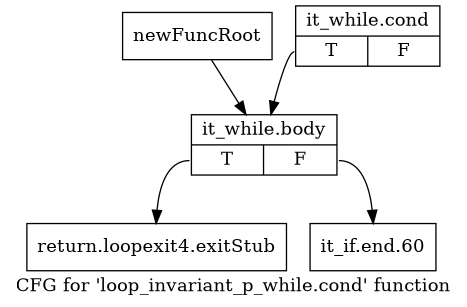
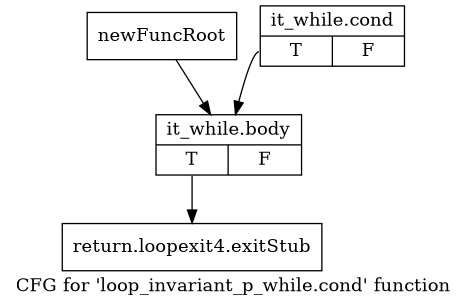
node "it_if.end.60": removed
